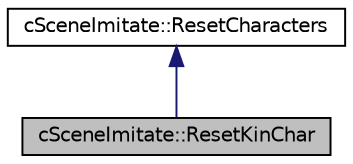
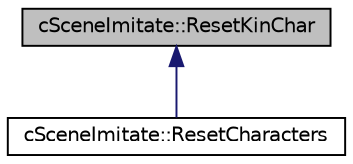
edge "cSceneImitate::ResetKinChar" -> "cSceneImitate::ResetCharacters": reversed
